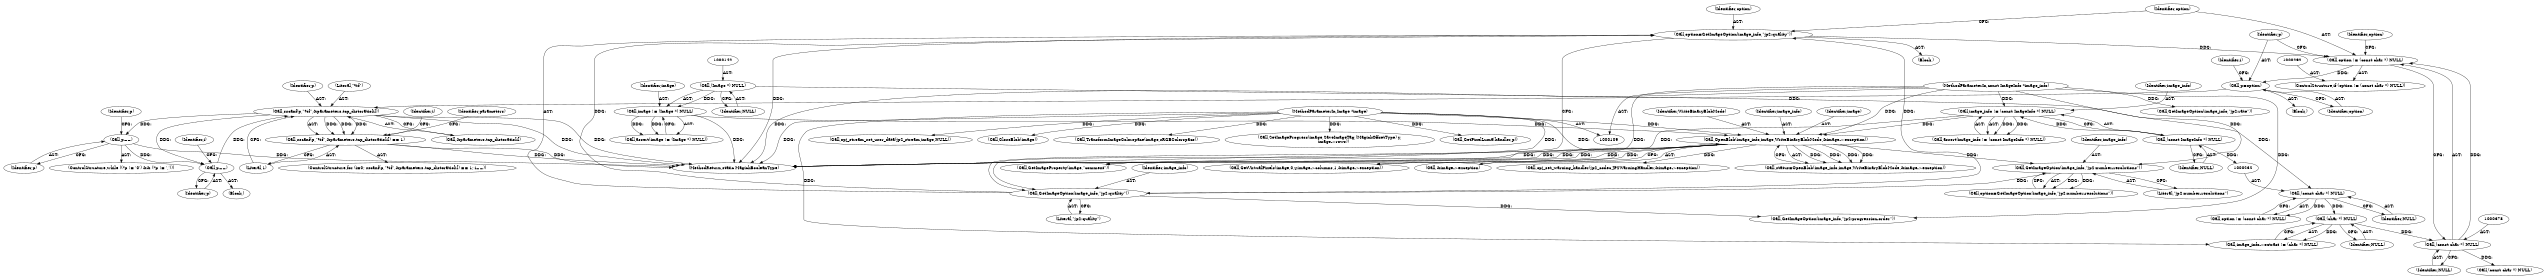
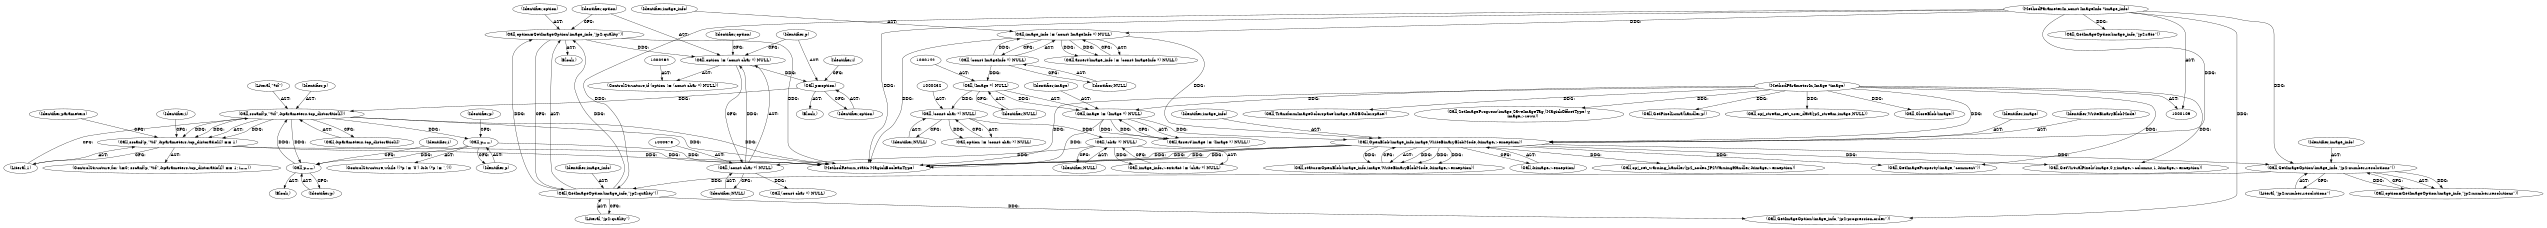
edge "(Call,assert(image_info != (const ImageInfo *) NULL))" -> "(Call,image_info != (const ImageInfo *) NULL)": label "AST: " -> "CFG: "
edge "(Call,(const ImageInfo *) NULL)" -> "1000232": now "(Call,(const ImageInfo *) NULL)" -> "(Call,(Image *) NULL)"
edge "(MethodParameterIn,Image *image)" -> "(Call,image_info->extract != (char *) NULL)": now "(MethodParameterIn,Image *image)" -> "(Call,image != (Image *) NULL)"
